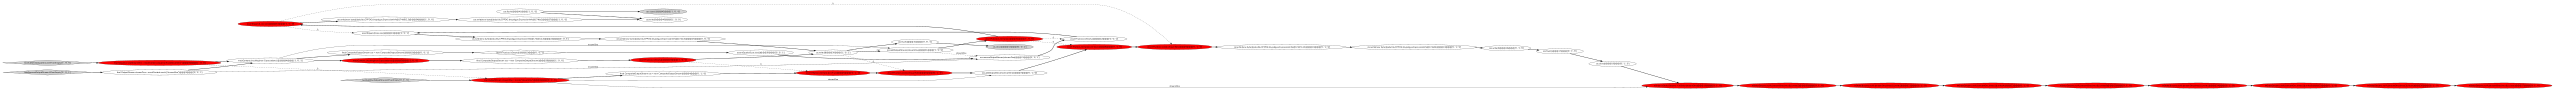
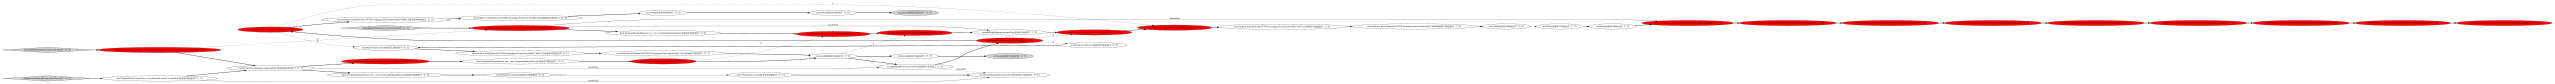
edge "cos.flush()@@@41@@@['1', '0', '0']" -> "cos.write(9)@@@40@@@['1', '0', '0']": reversed
edge "cos.removeOutputStream(streamOne)@@@21@@@['0', '0', '1']" -> "assertTrue(cos.isEmpty())@@@22@@@['0', '0', '1']": removed
edge "cos.write(9)@@@16@@@['0', '1', '0']" -> "cos.flush()@@@17@@@['0', '1', '0']": style bold -> dashed
edge "assertTrue(cos.isEmpty())@@@19@@@['0', '0', '1']" -> "assertEquals(0,cos.size())@@@20@@@['0', '0', '1']": style bold -> solid
